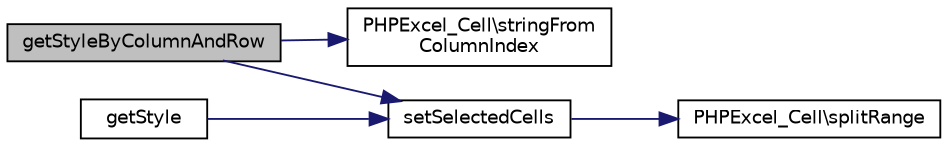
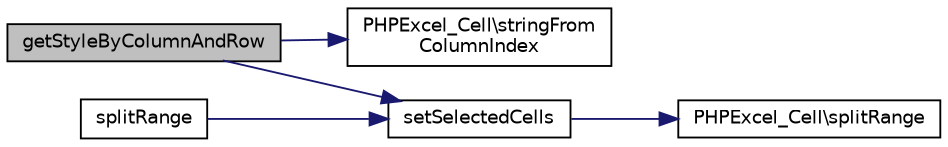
node "getStyle": label "getStyle" -> "splitRange"
